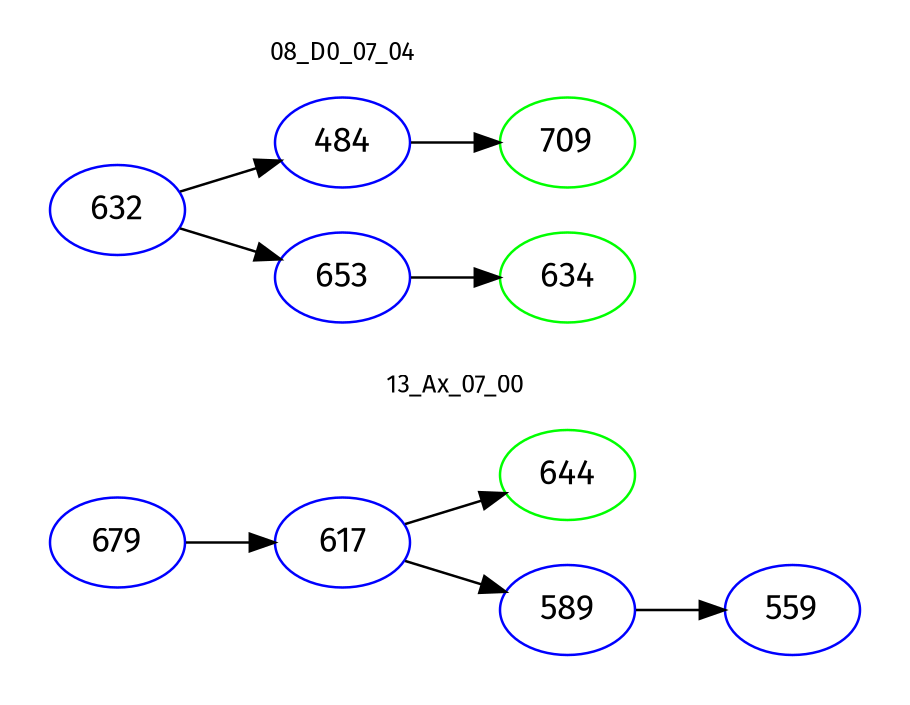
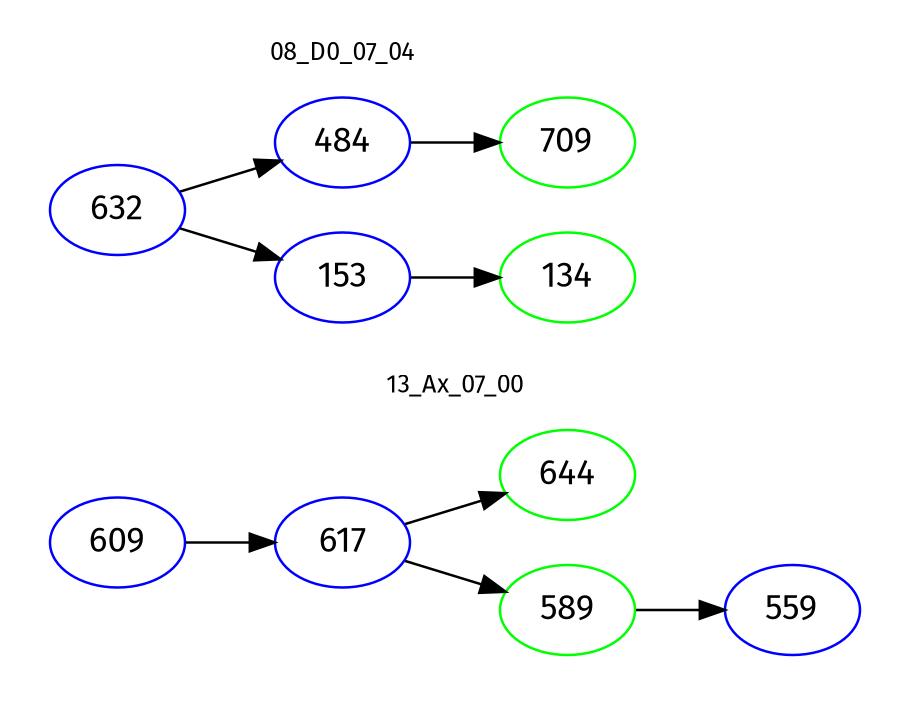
node "653": label "653" -> "153"
node "634": label "634" -> "134"
node "679": label "679" -> "609"
node "589": color blue -> green
